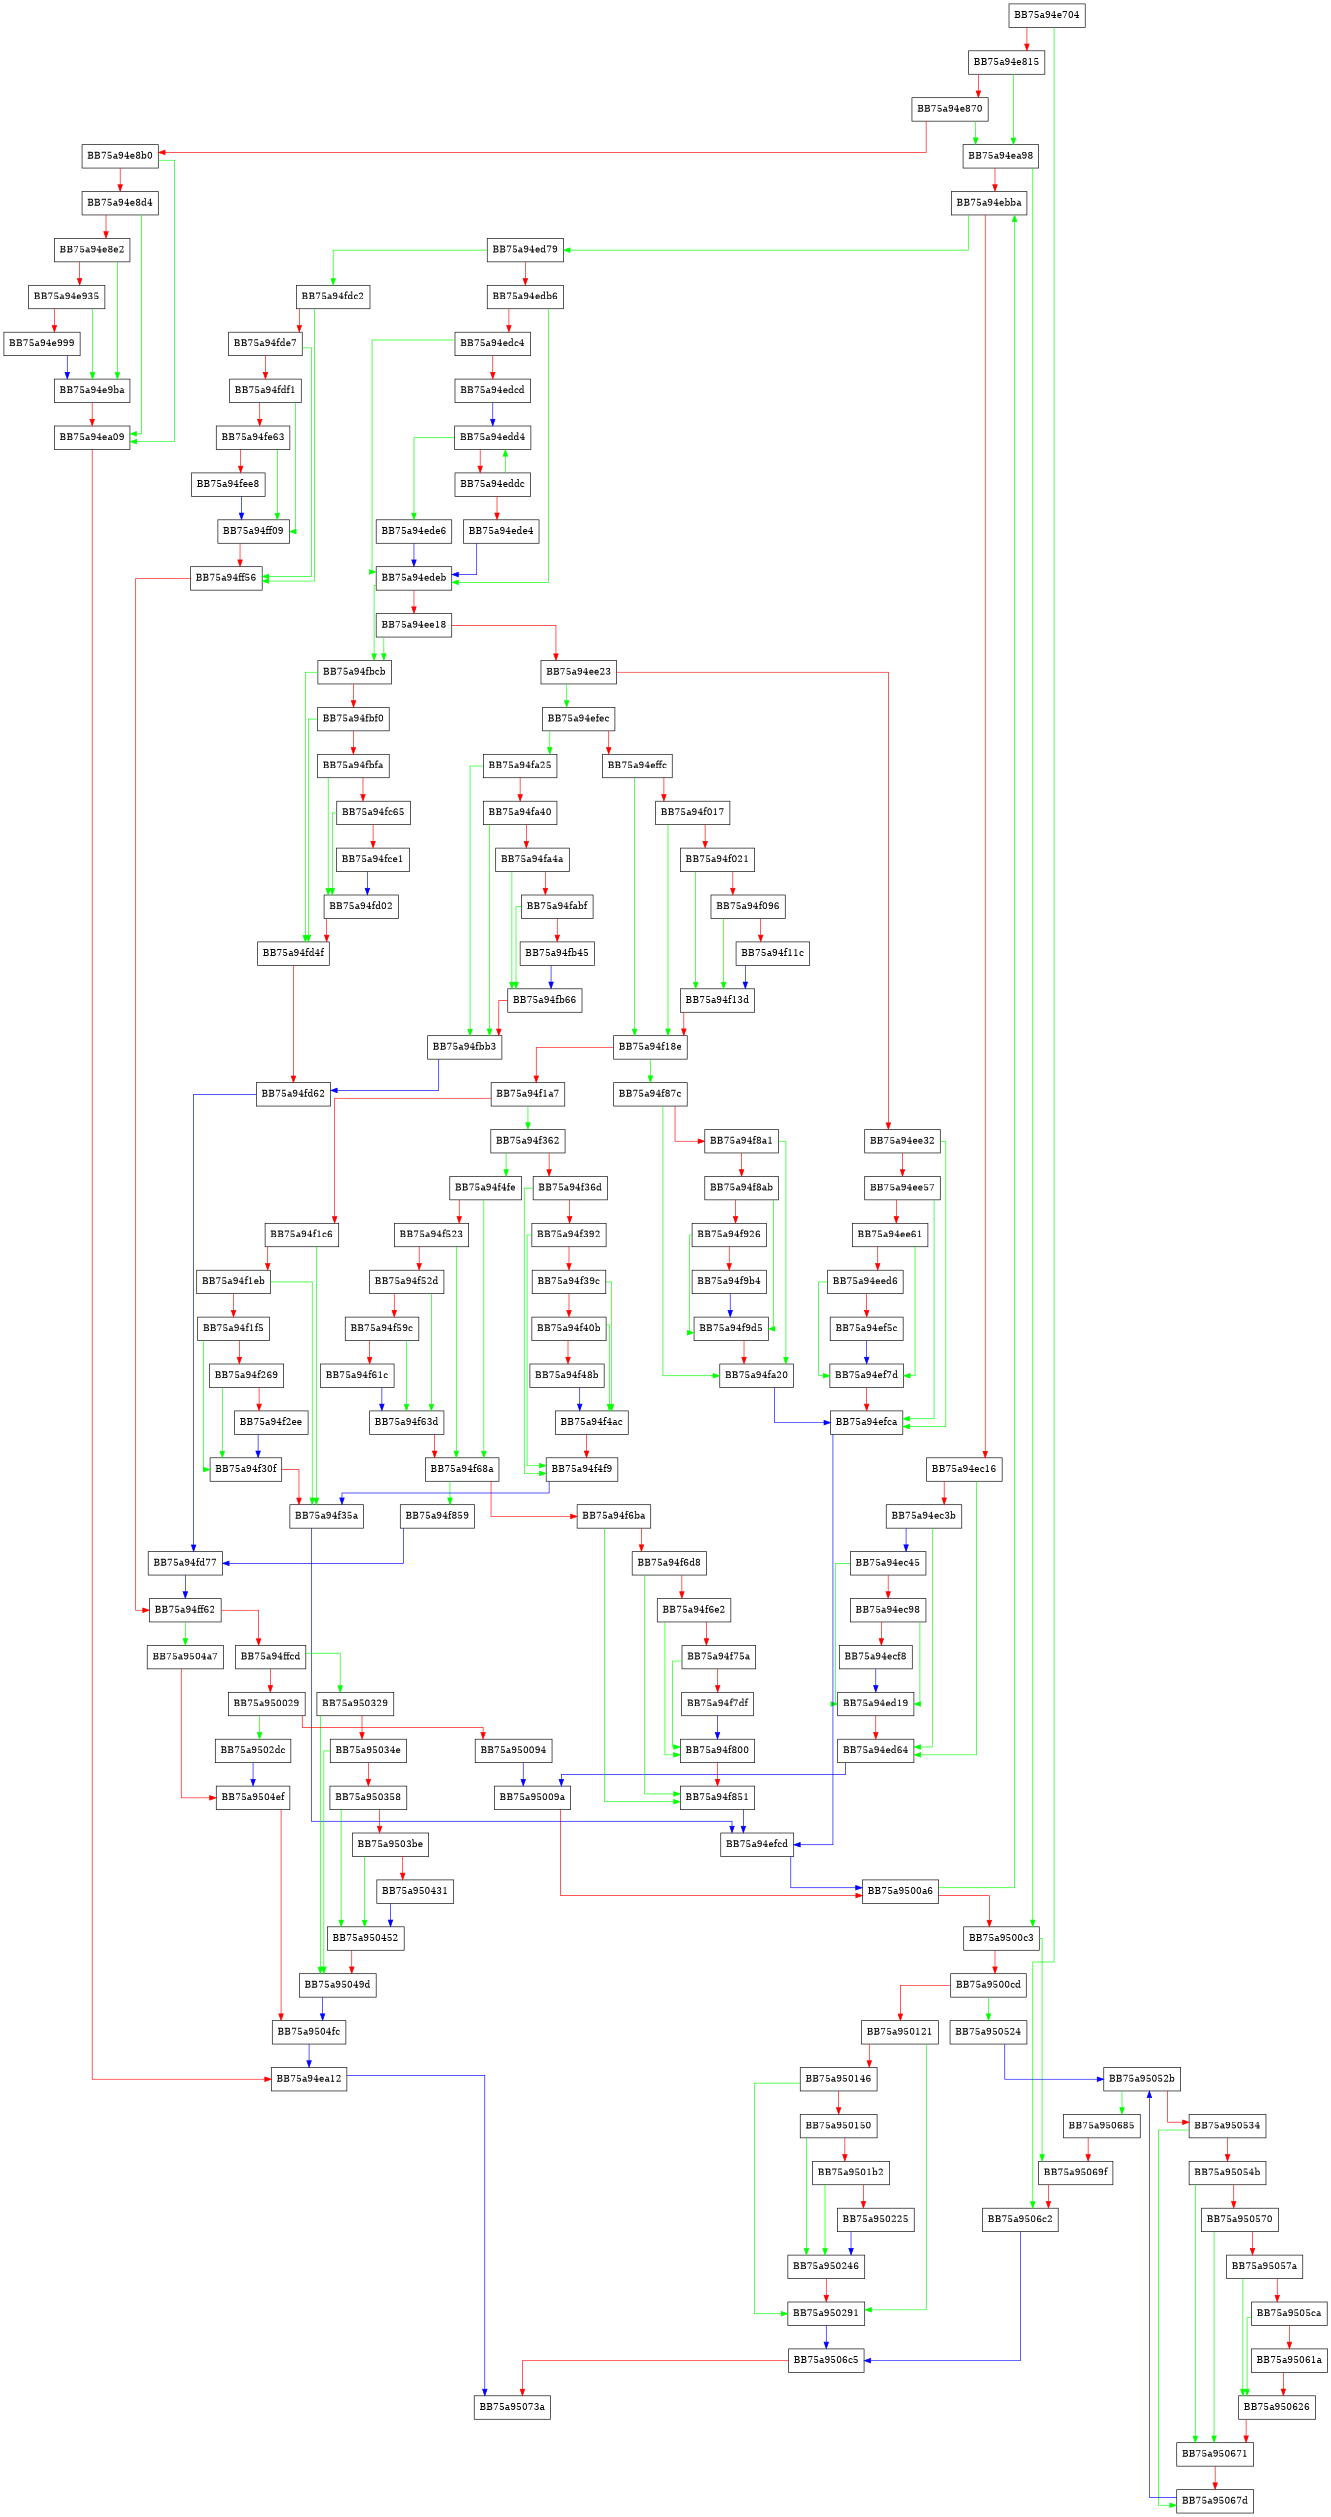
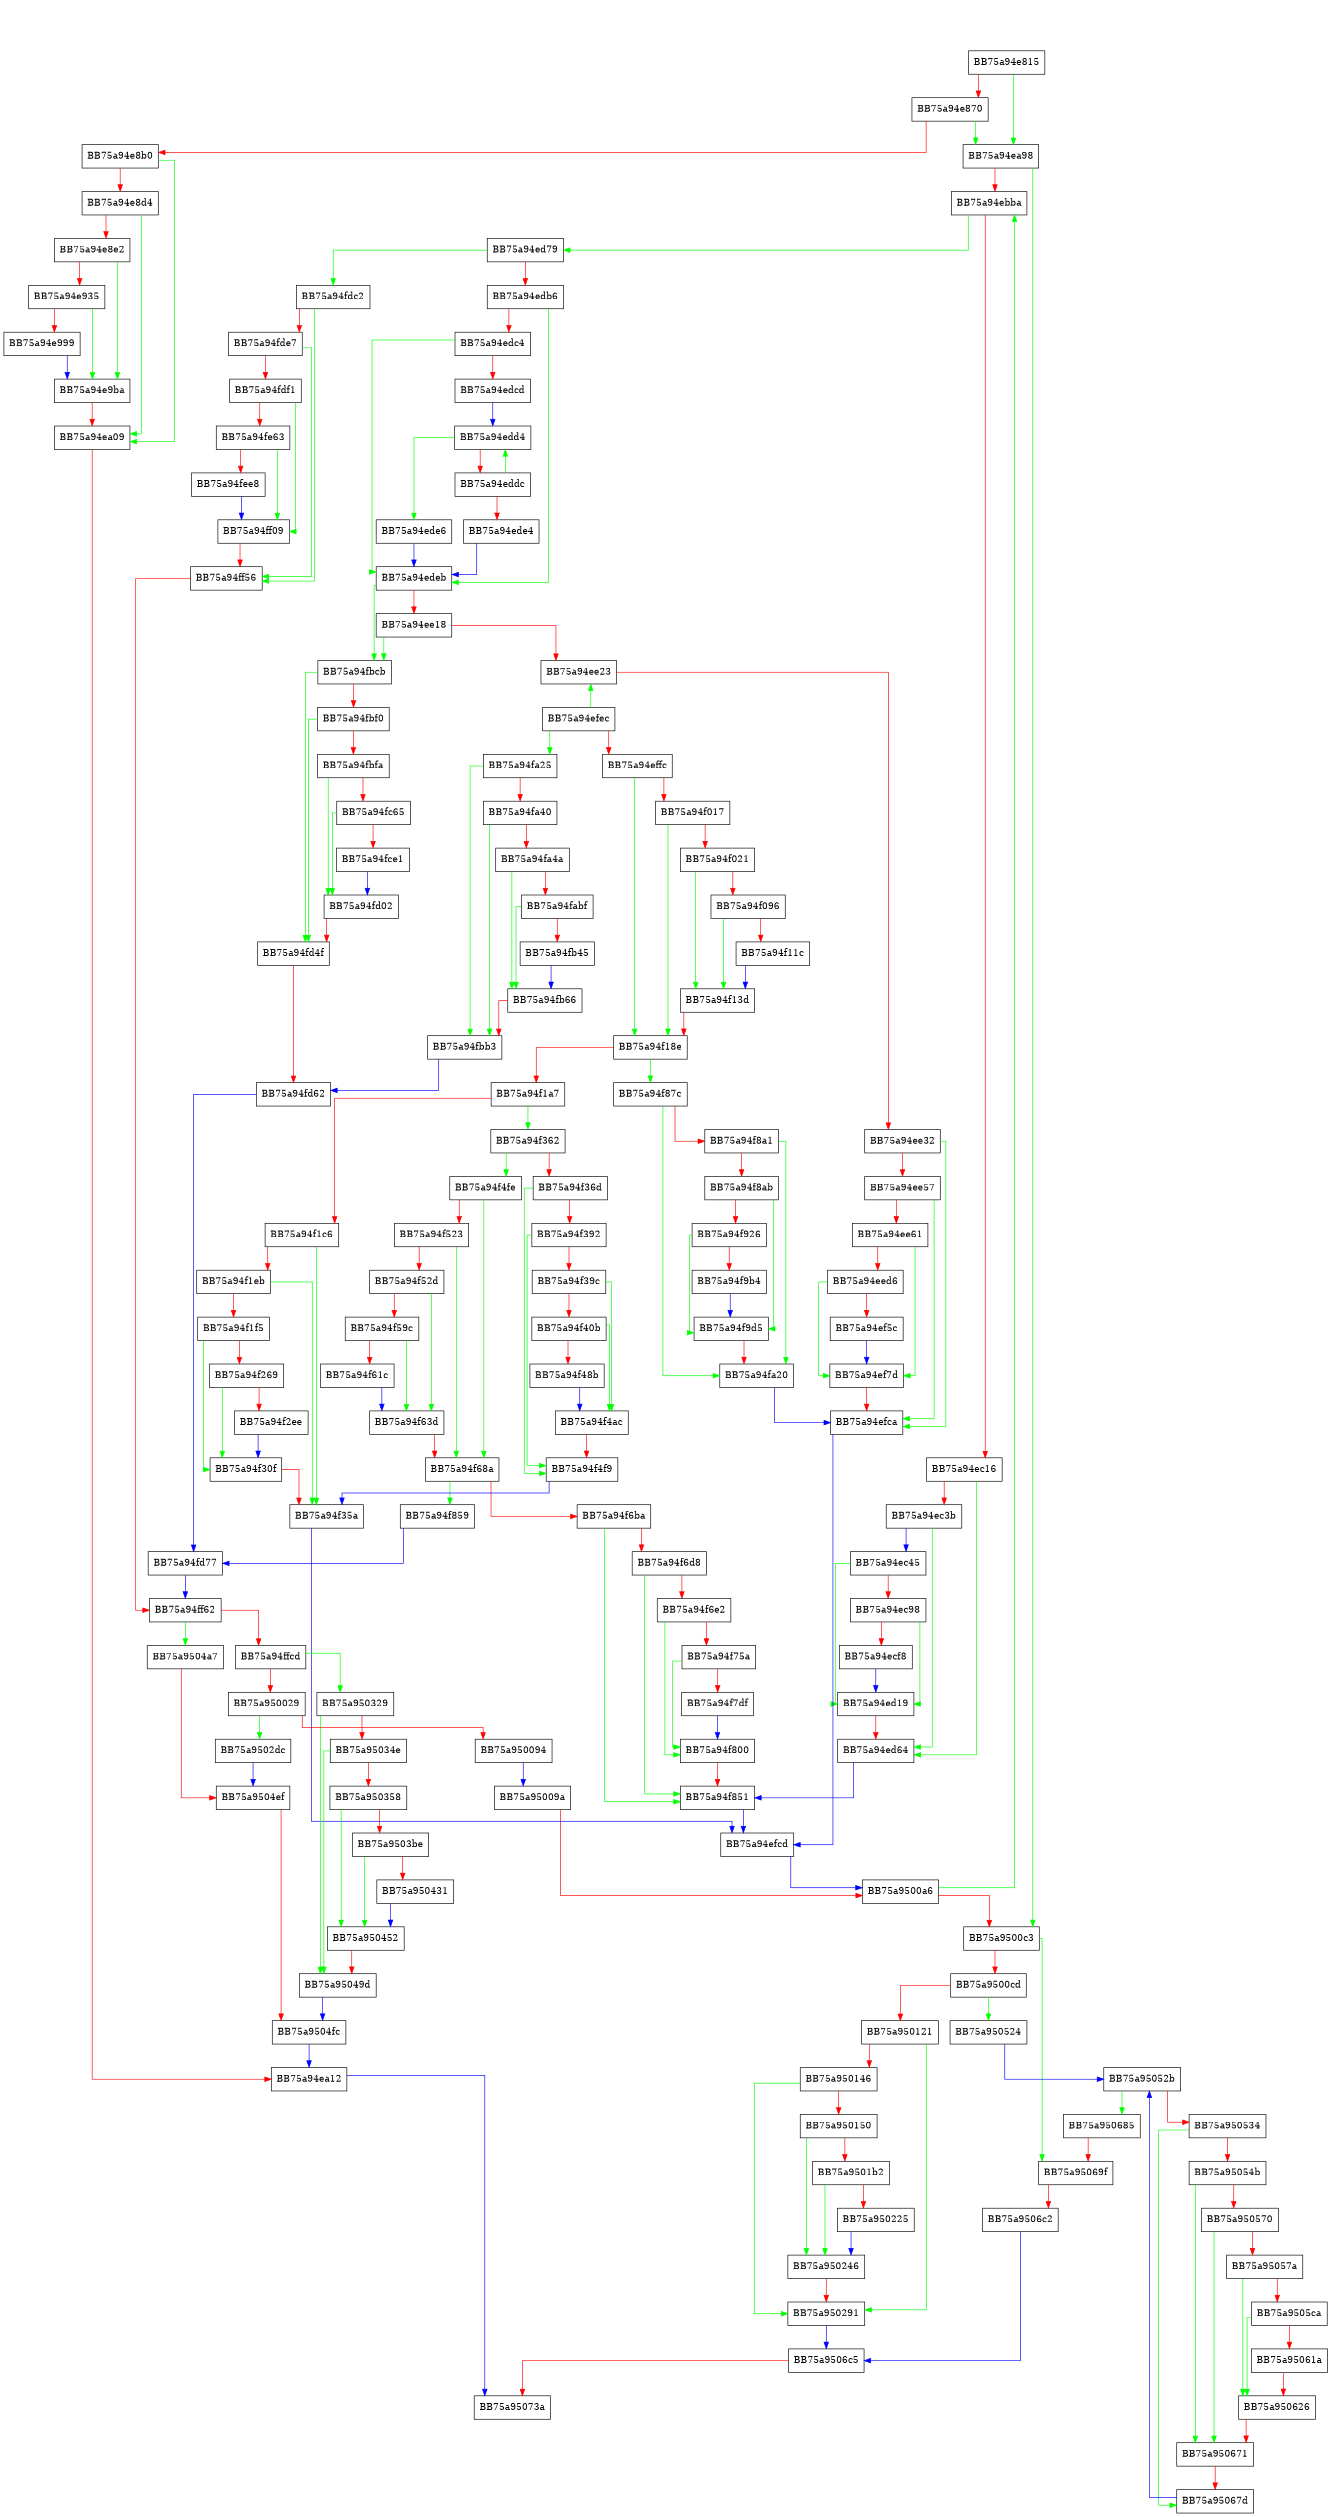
node "BB75a94e704": removed
edge "BB75a94ee23" -> "BB75a94efec": reversed
edge "BB75a94ed64" -> "BB75a95009a": now "BB75a94ed64" -> "BB75a94f851"
